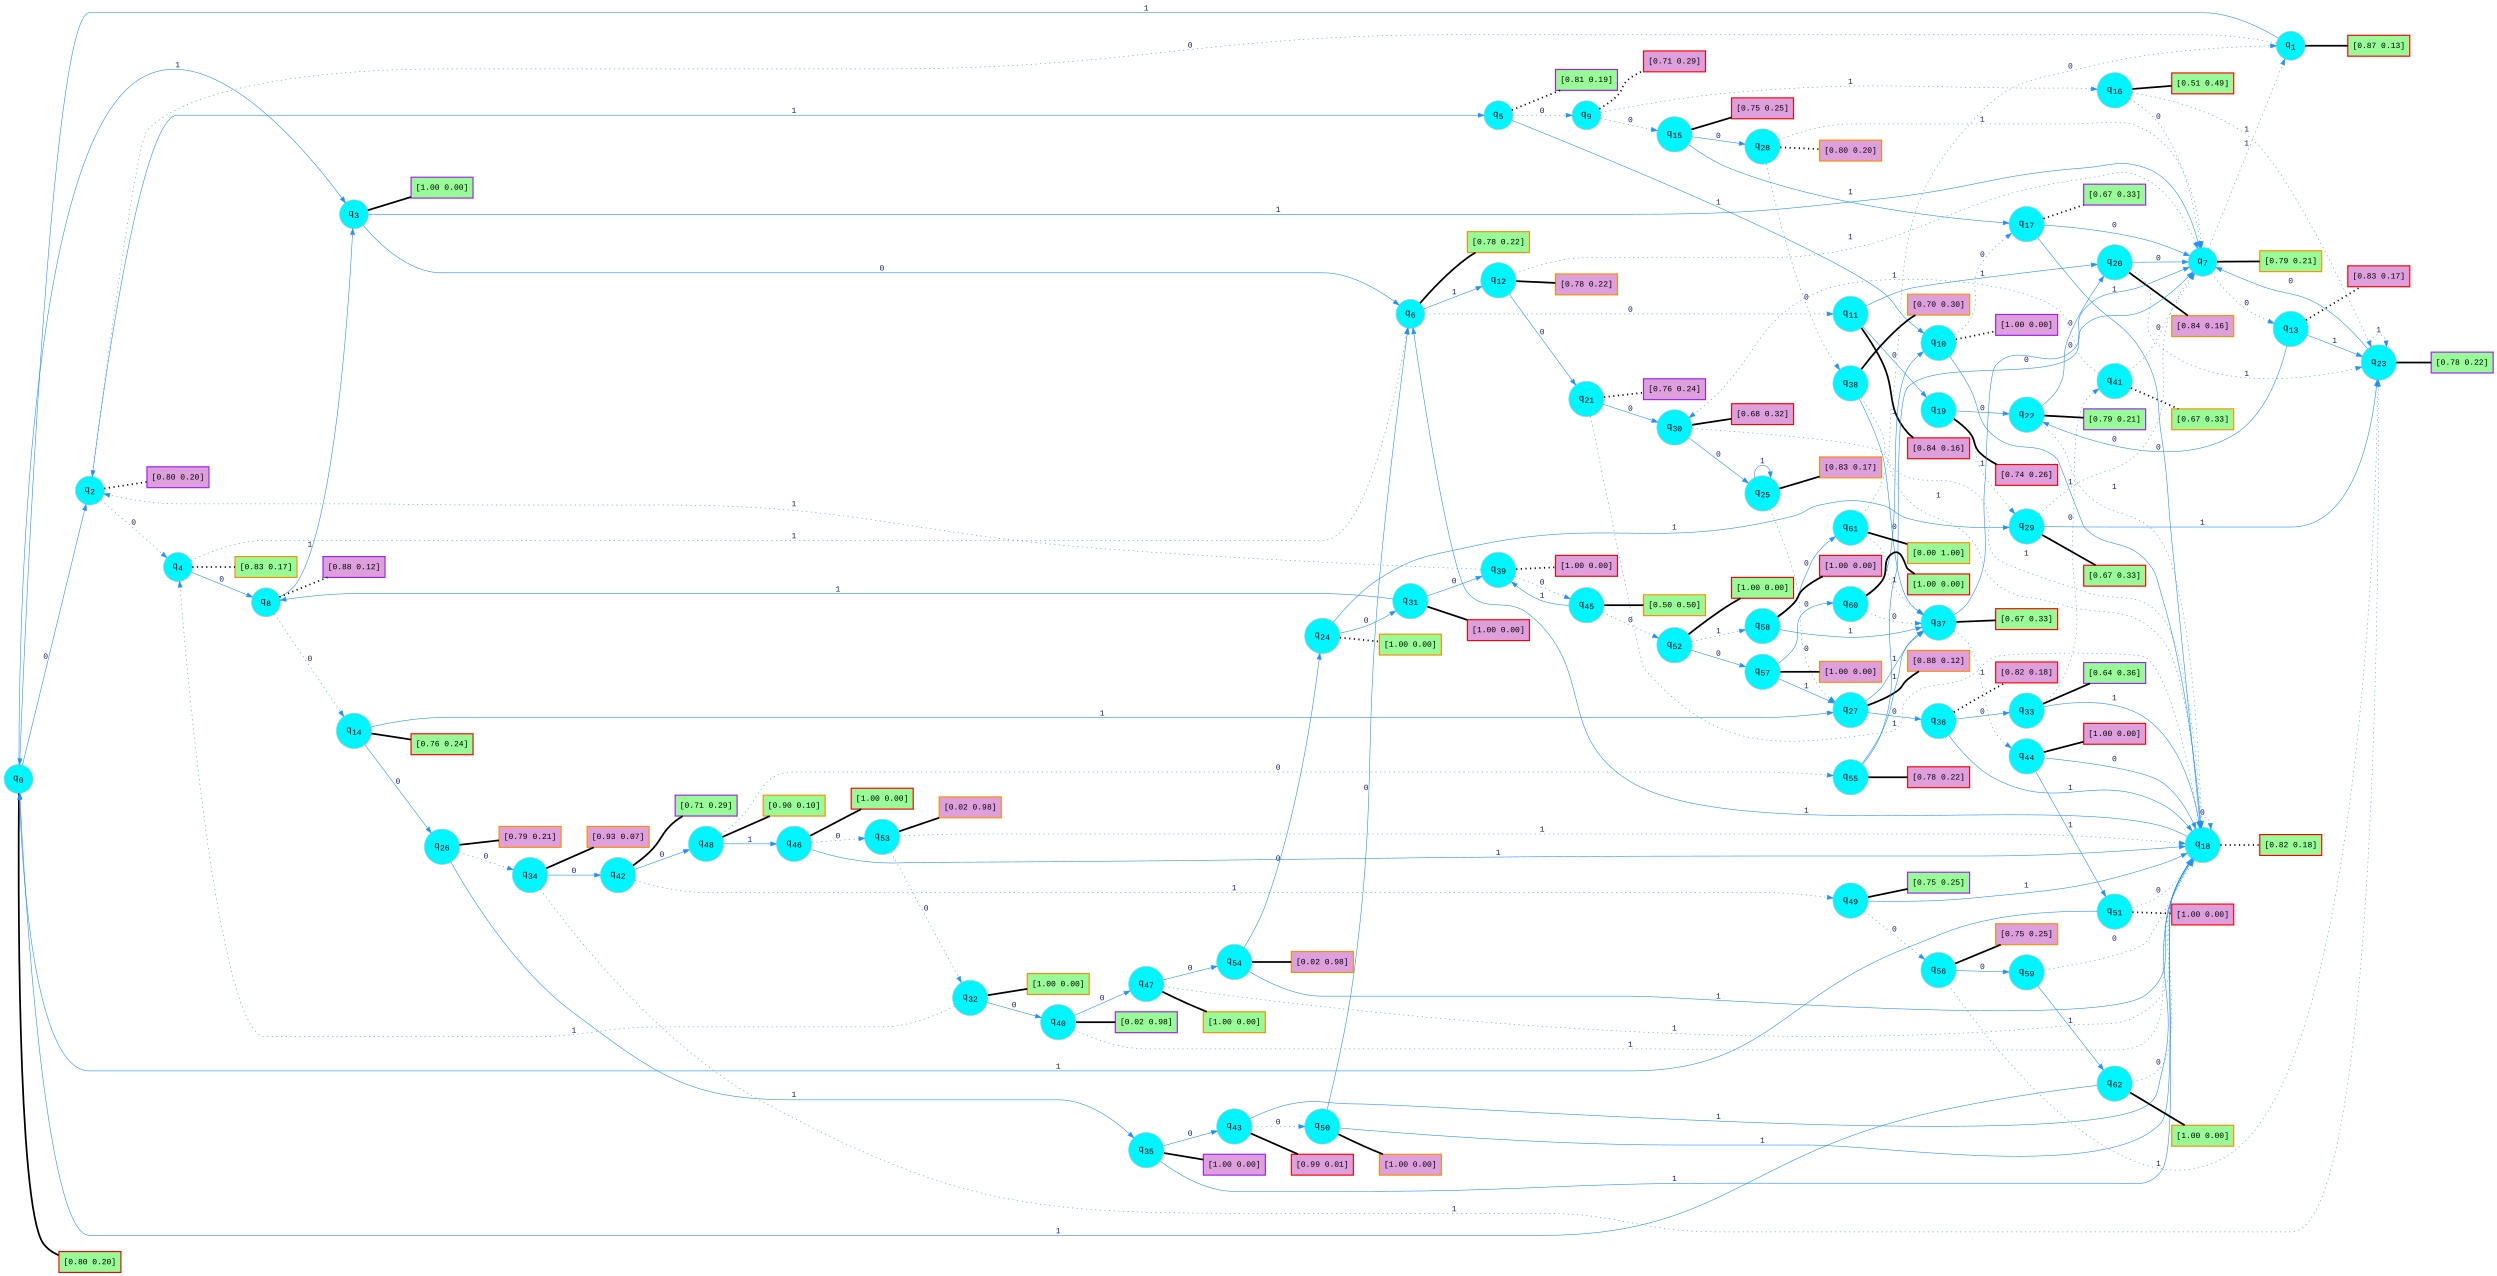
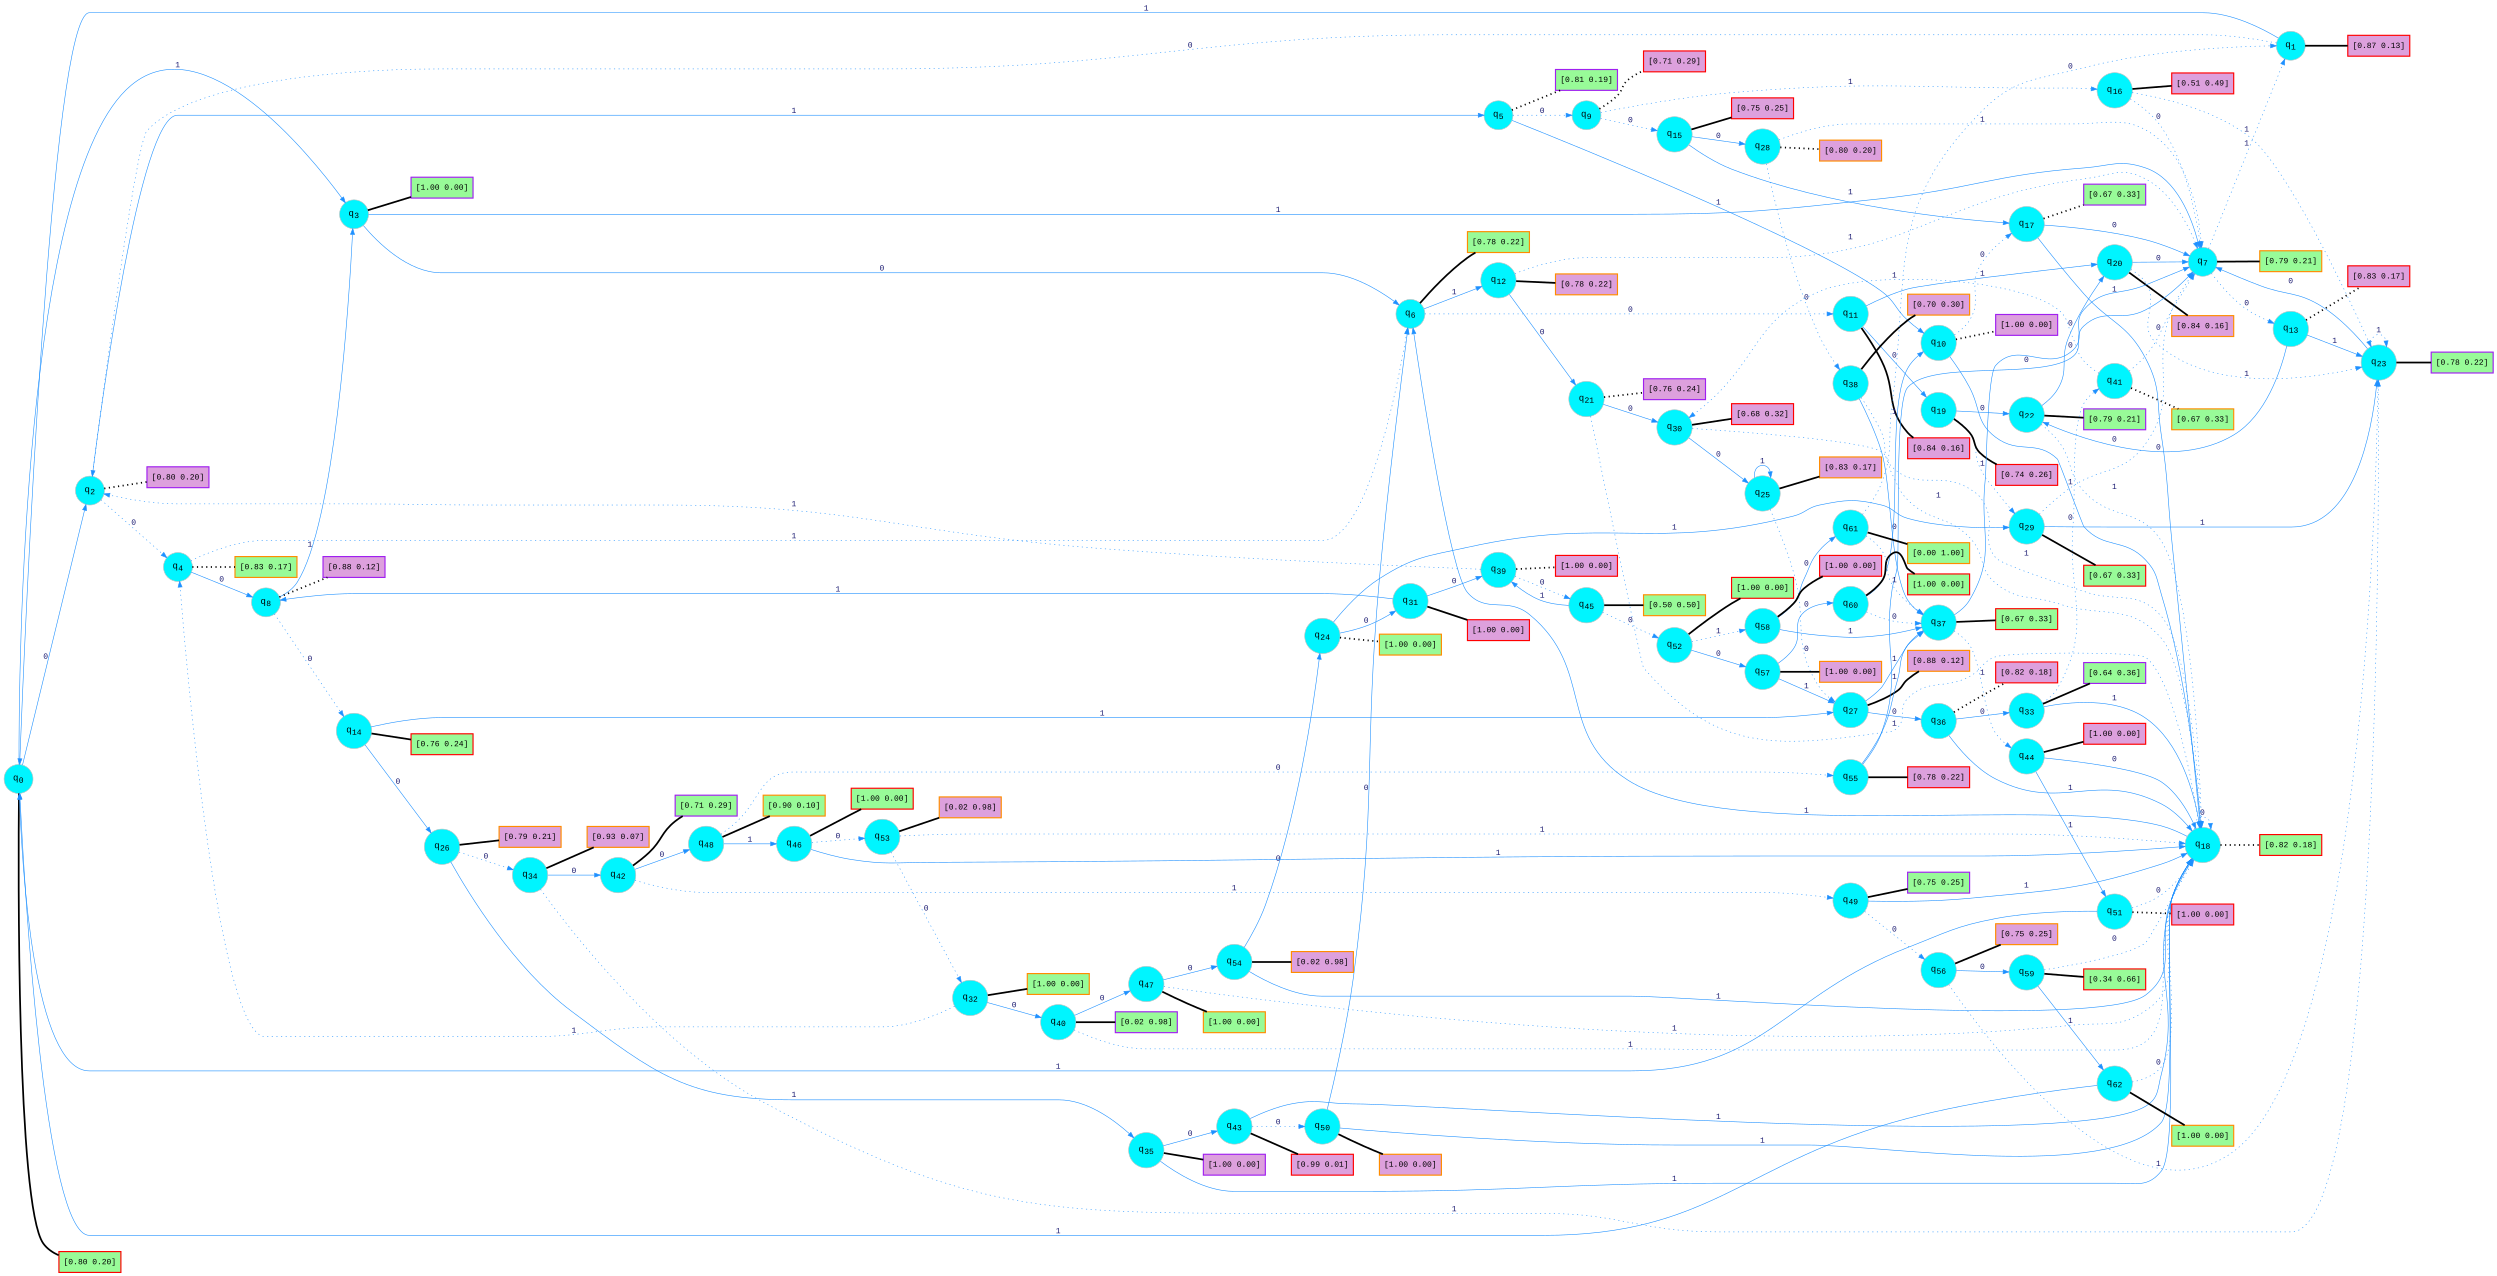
node "[0.87 0.13]": fillcolor palegreen -> plum
node "[0.51 0.49]": fillcolor palegreen -> plum
node "[0.34 0.66]": added
